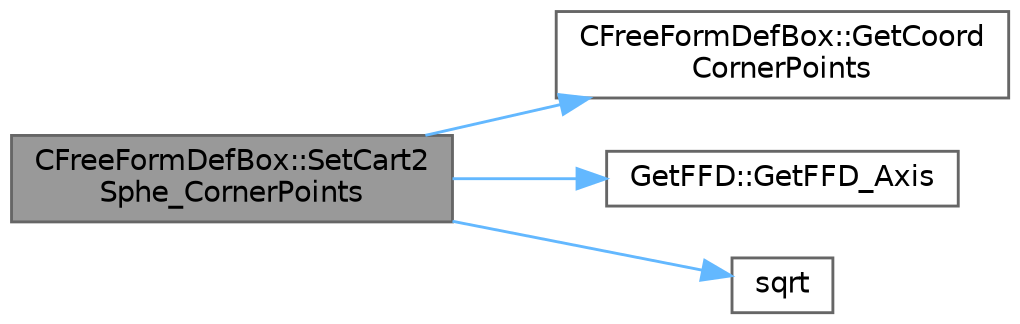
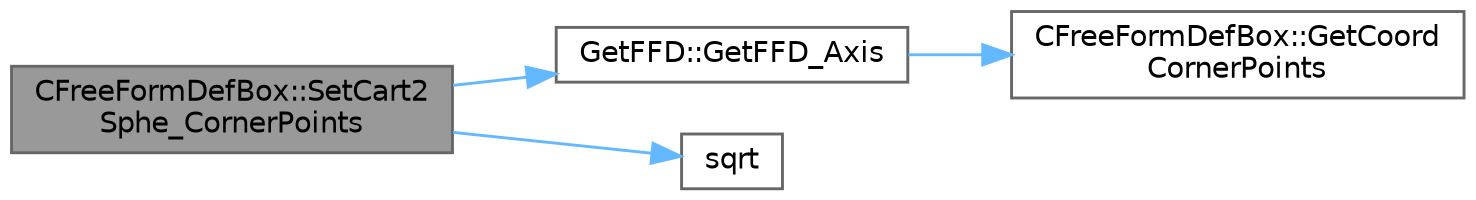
edge "CFreeFormDefBox::SetCart2 Sphe_CornerPoints" -> "CFreeFormDefBox::GetCoord CornerPoints": now "GetFFD::GetFFD_Axis" -> "CFreeFormDefBox::GetCoord CornerPoints"
